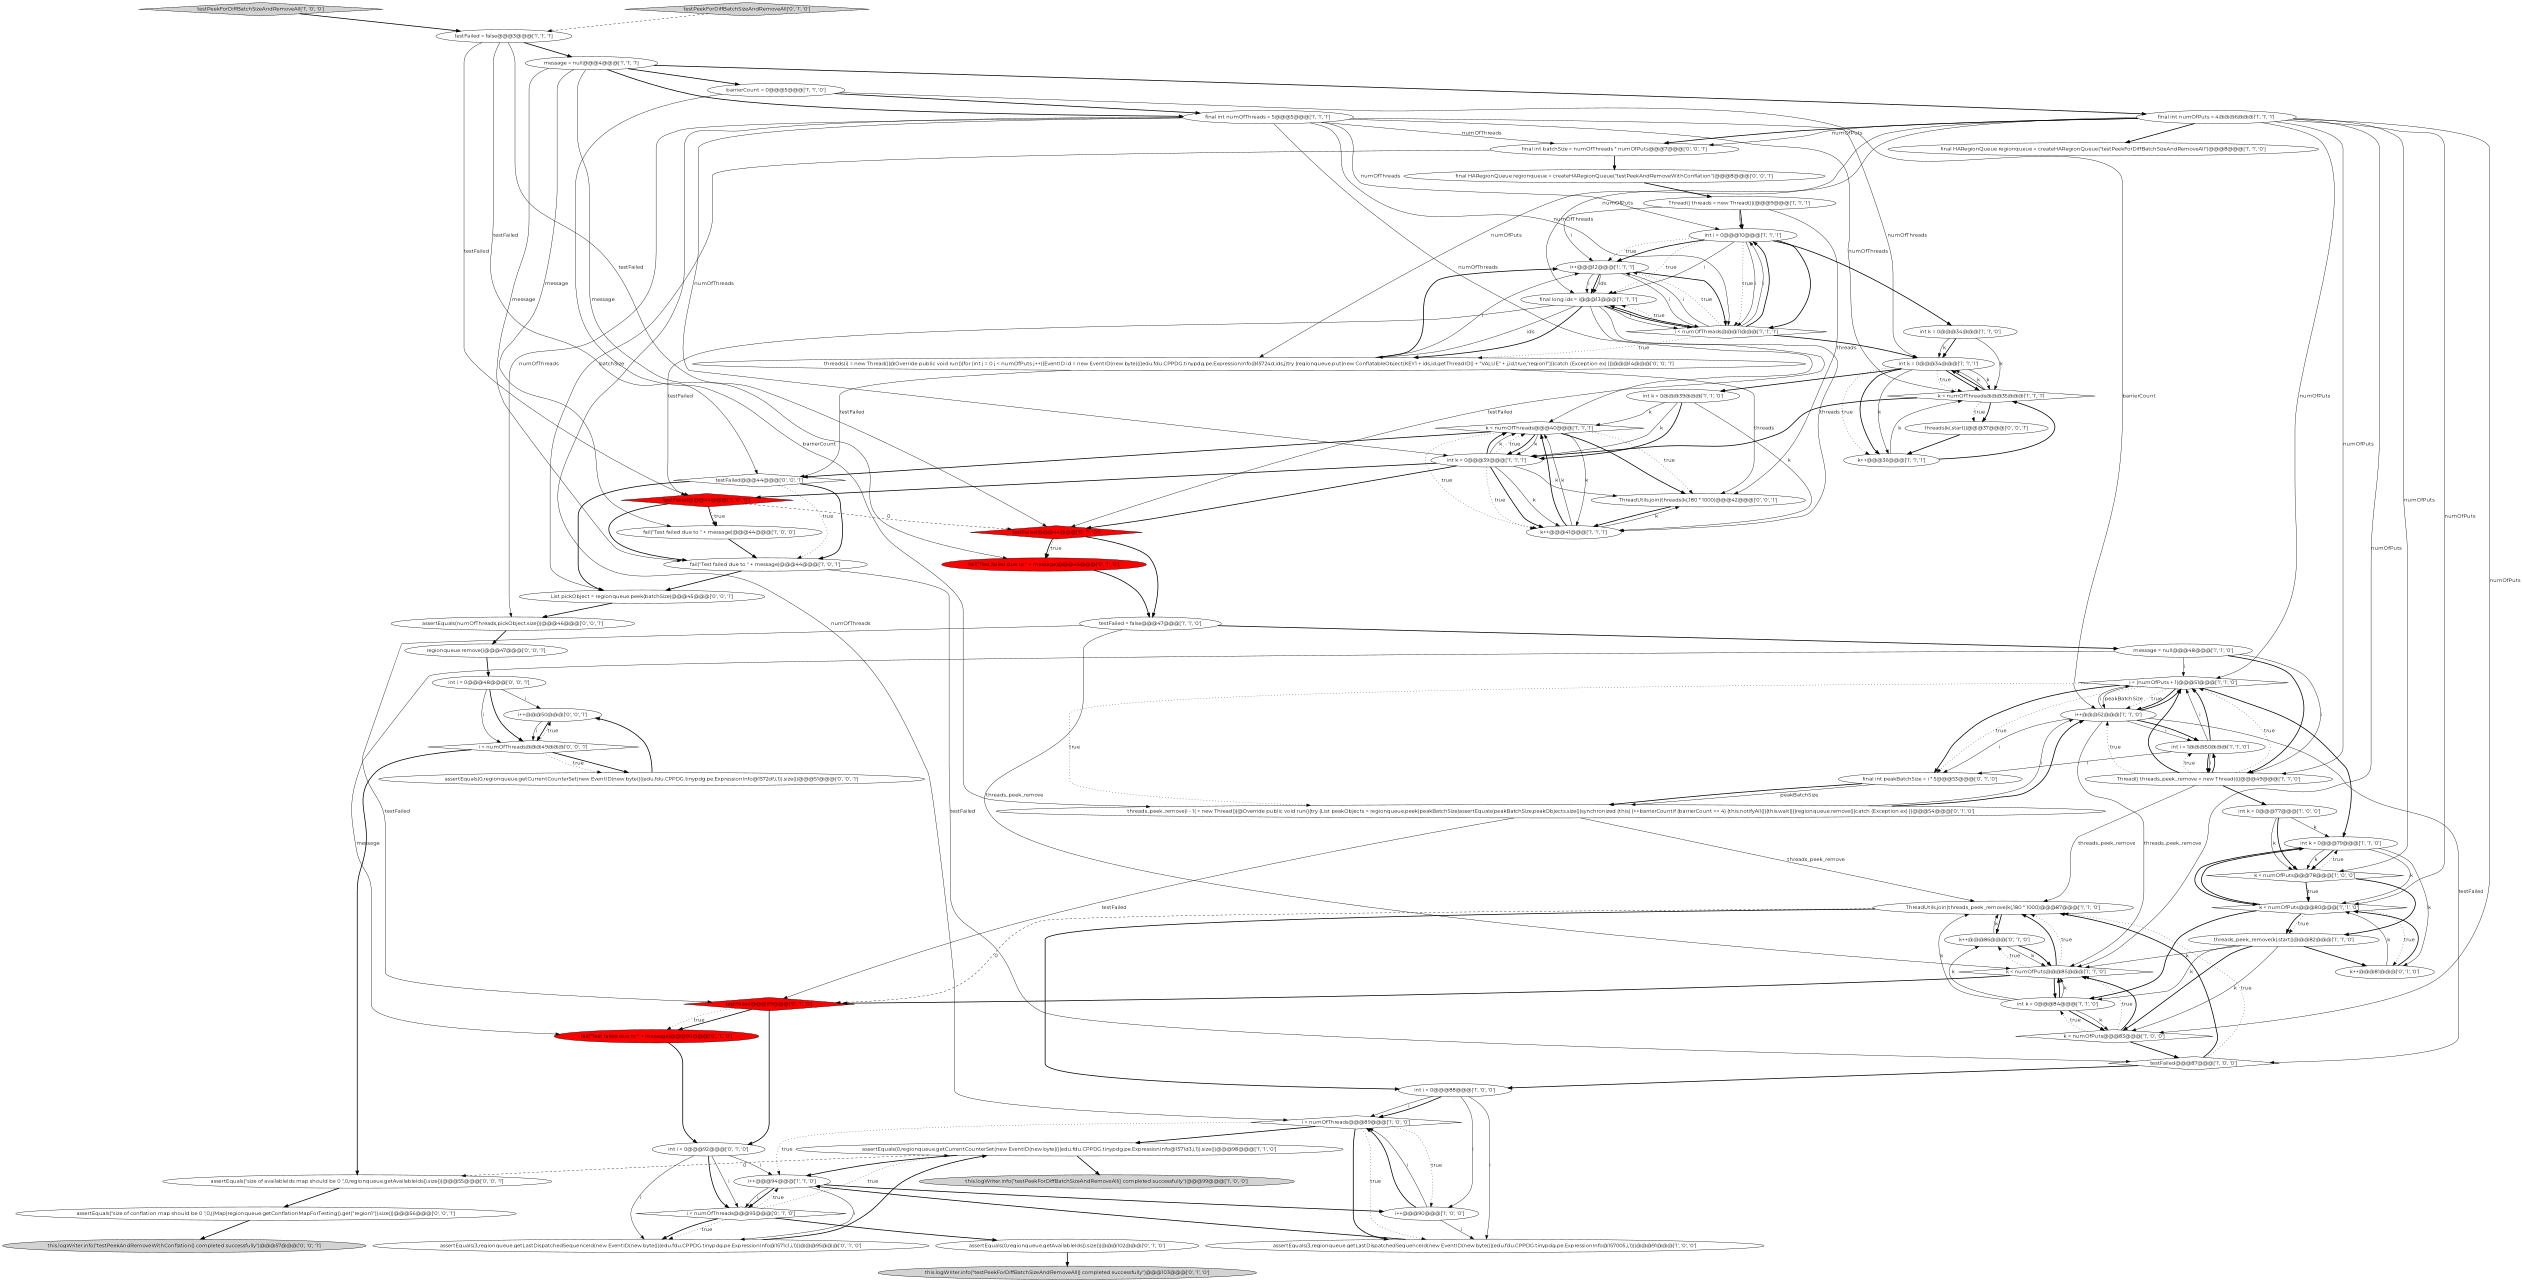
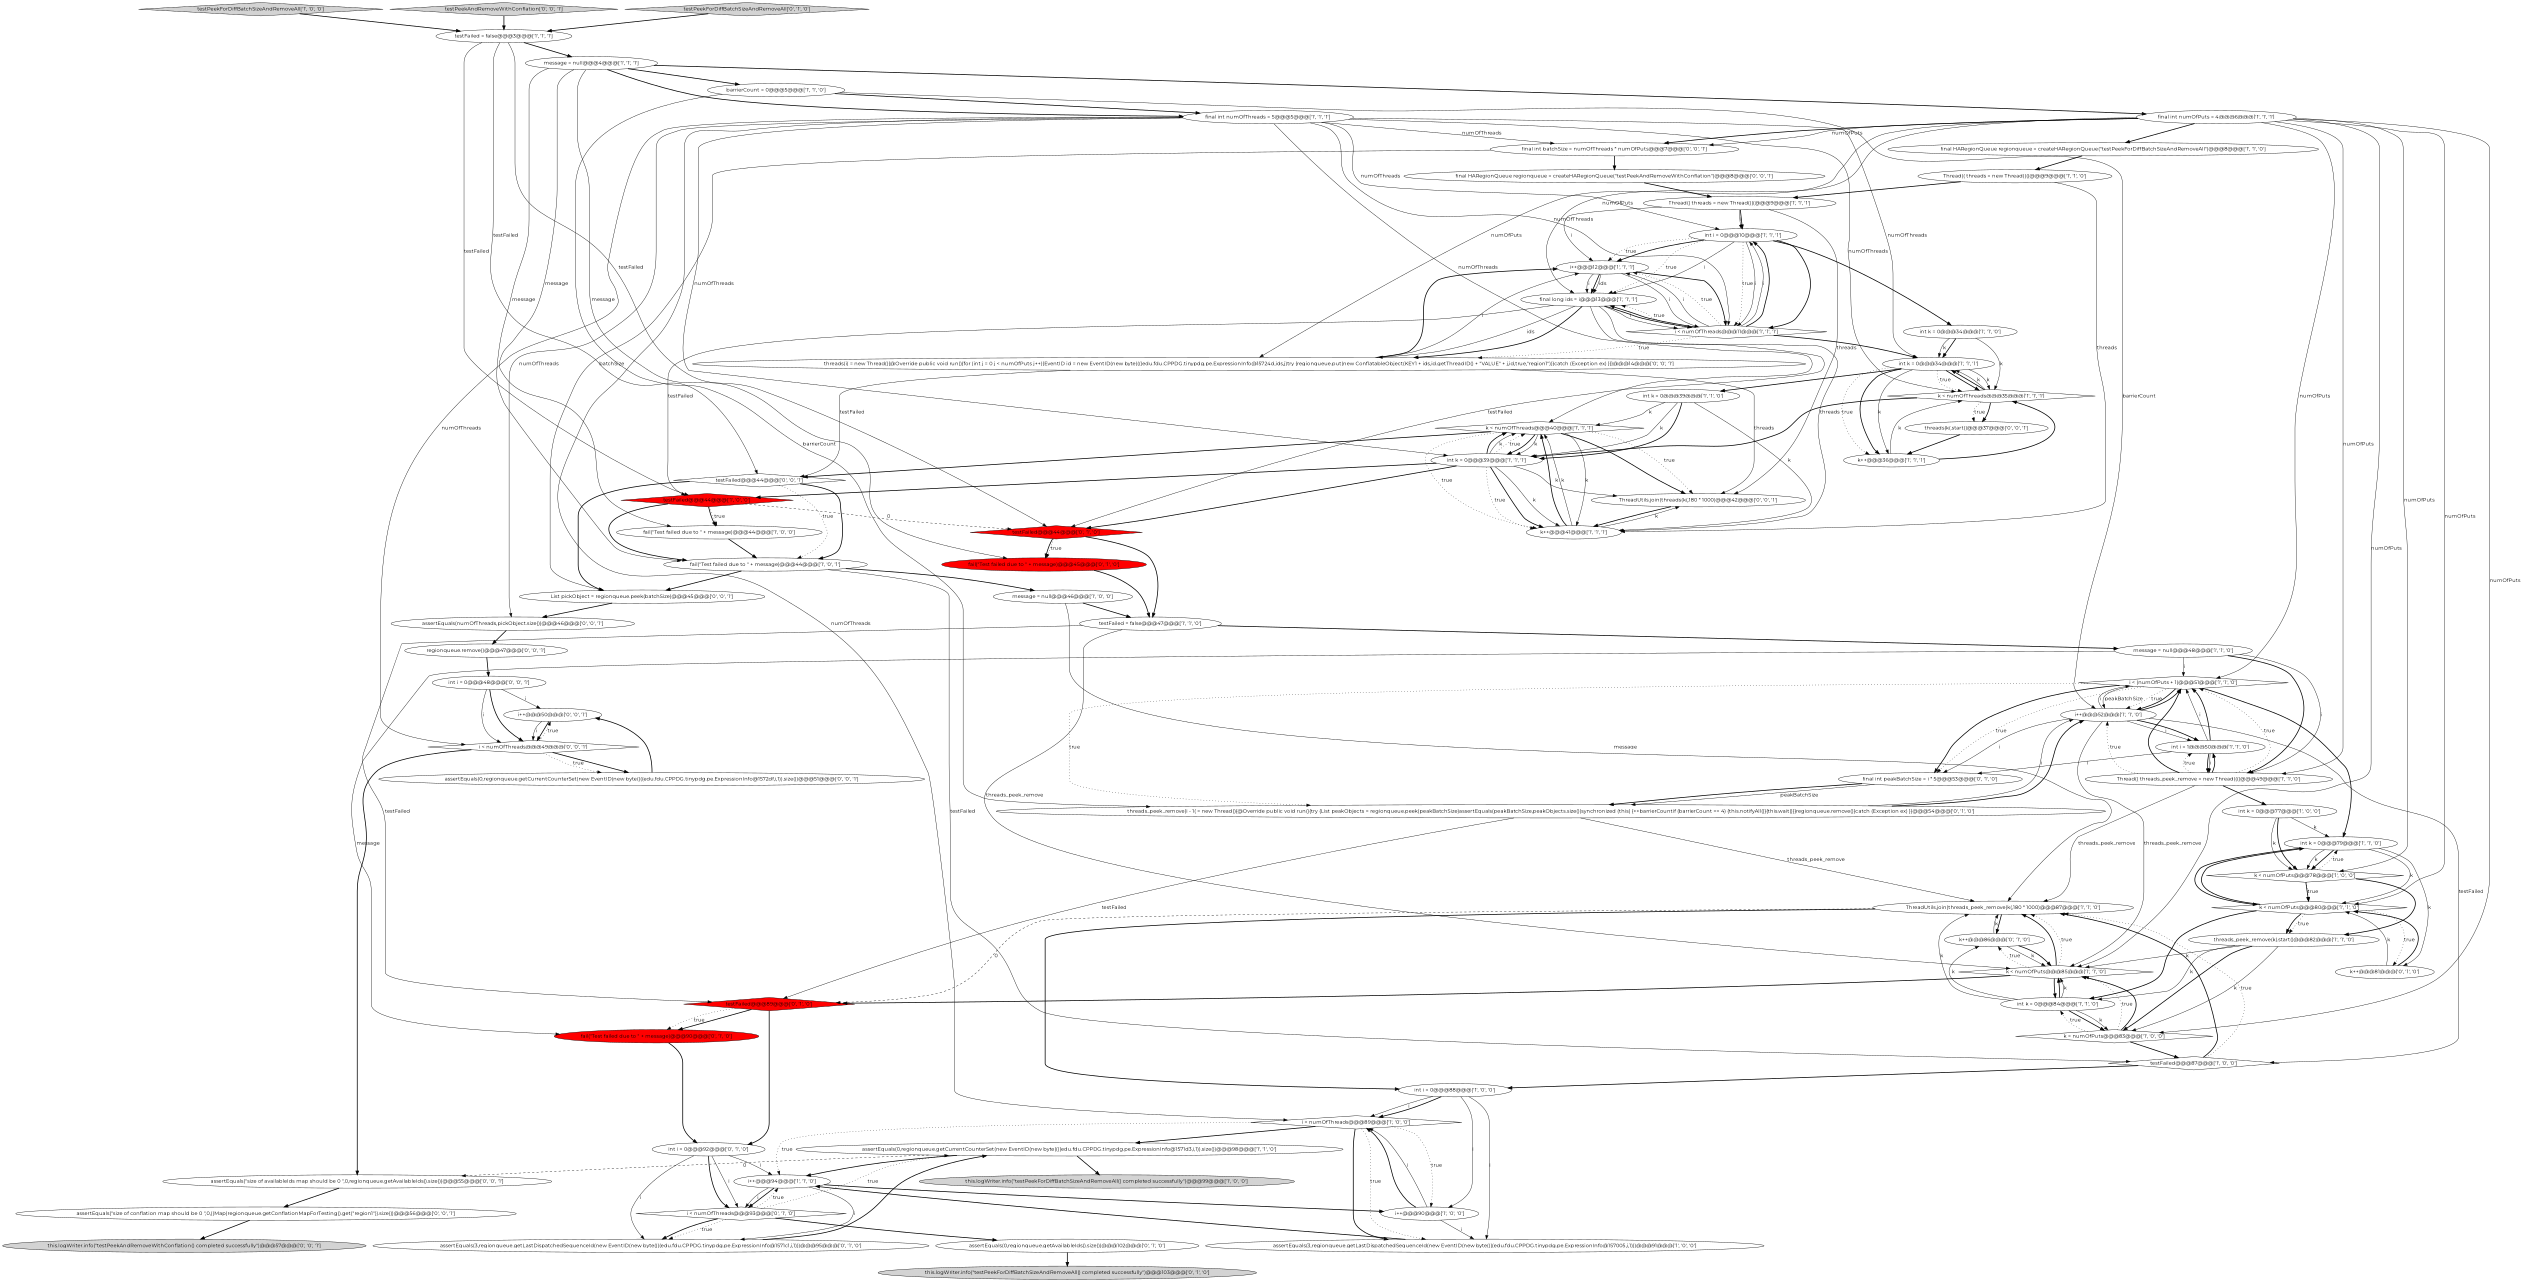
node "testPeekAndRemoveWithConflation['0', '0', '1']": added
edge "testPeekForDiffBatchSizeAndRemoveAll['0', '1', '0']" -> "testFailed = false@@@3@@@['1', '1', '1']": style dashed -> bold
node "Thread(( threads = new Thread((((@@@9@@@['1', '1', '0']": added
edge "final int numOfThreads = 5@@@5@@@['1', '1', '1']" -> "i < numOfThreads@@@49@@@['0', '0', '1']": added, label "numOfThreads"
node "message = null@@@46@@@['1', '0', '0']": added
edge "threads_peek_remove(k(.start()@@@82@@@['1', '1', '0']" -> "k++@@@81@@@['0', '1', '0']": removed
